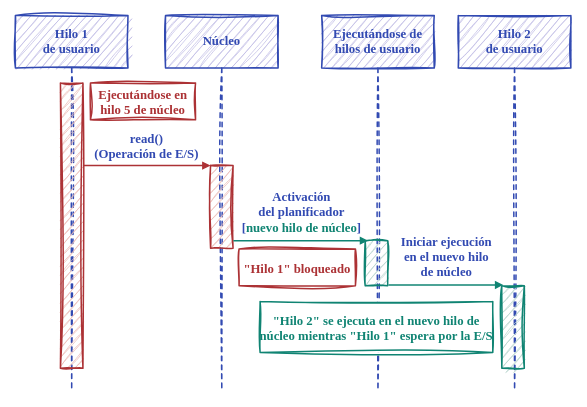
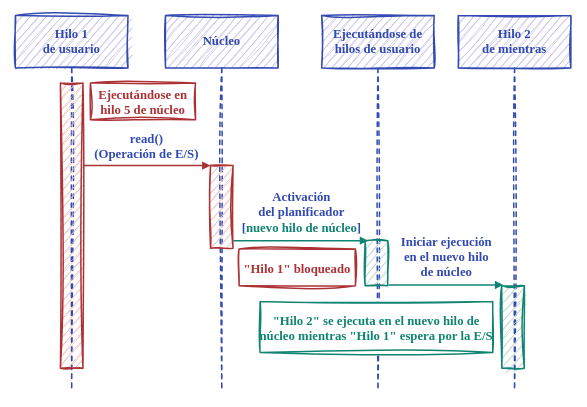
node "Hilo 2 de usuario": label "Hilo 2 de usuario" -> "Hilo 2 de mientras"
